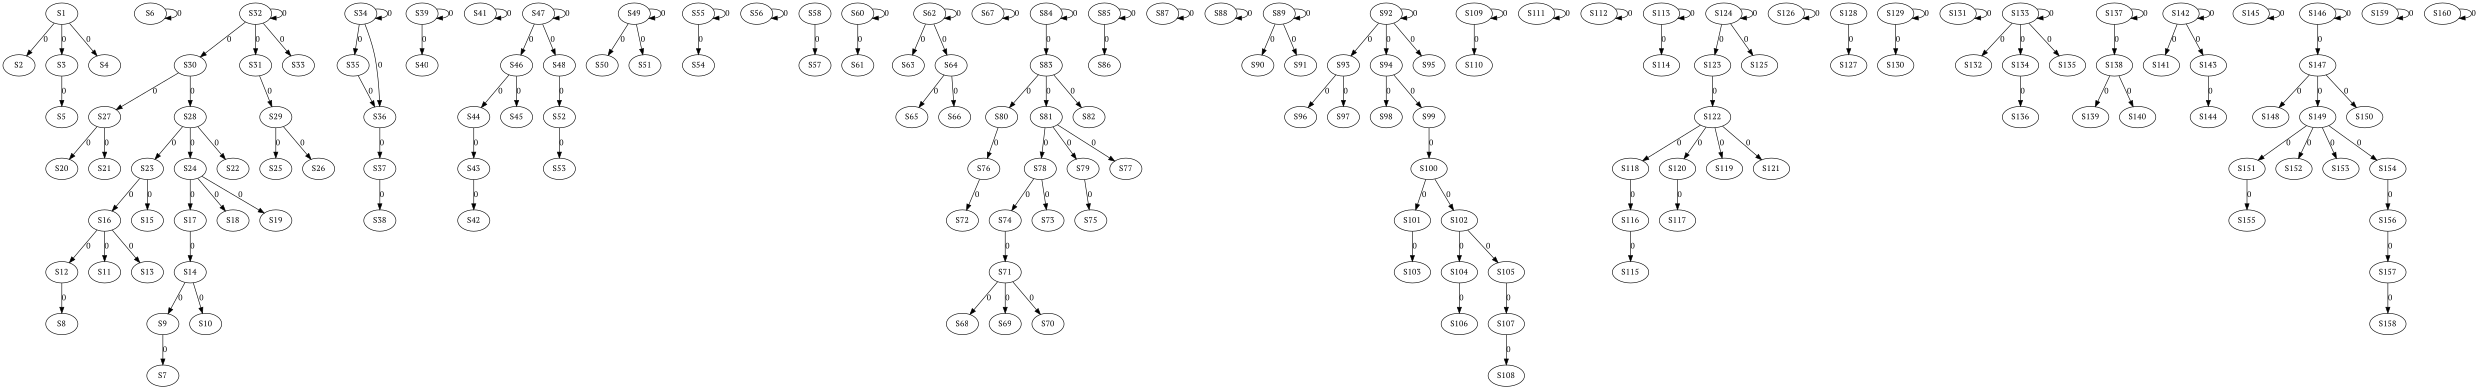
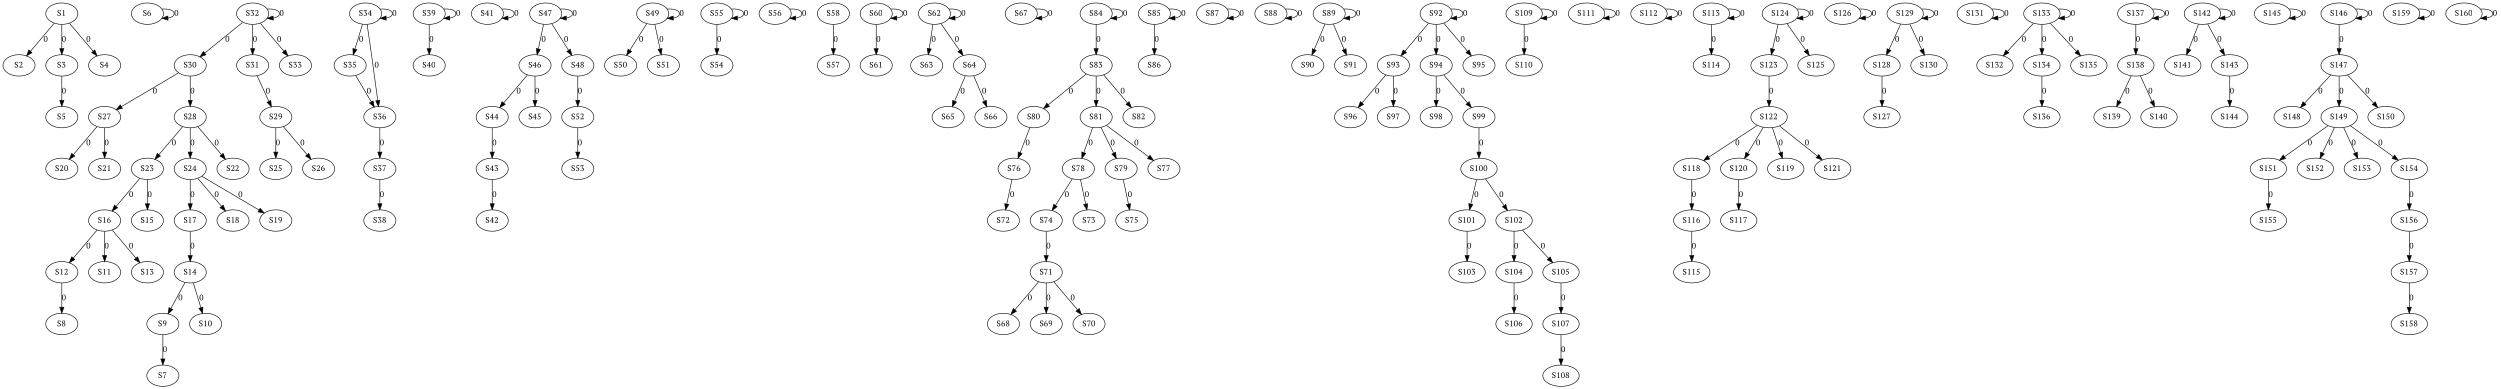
edge "S129" -> "S128": added, label "0"
